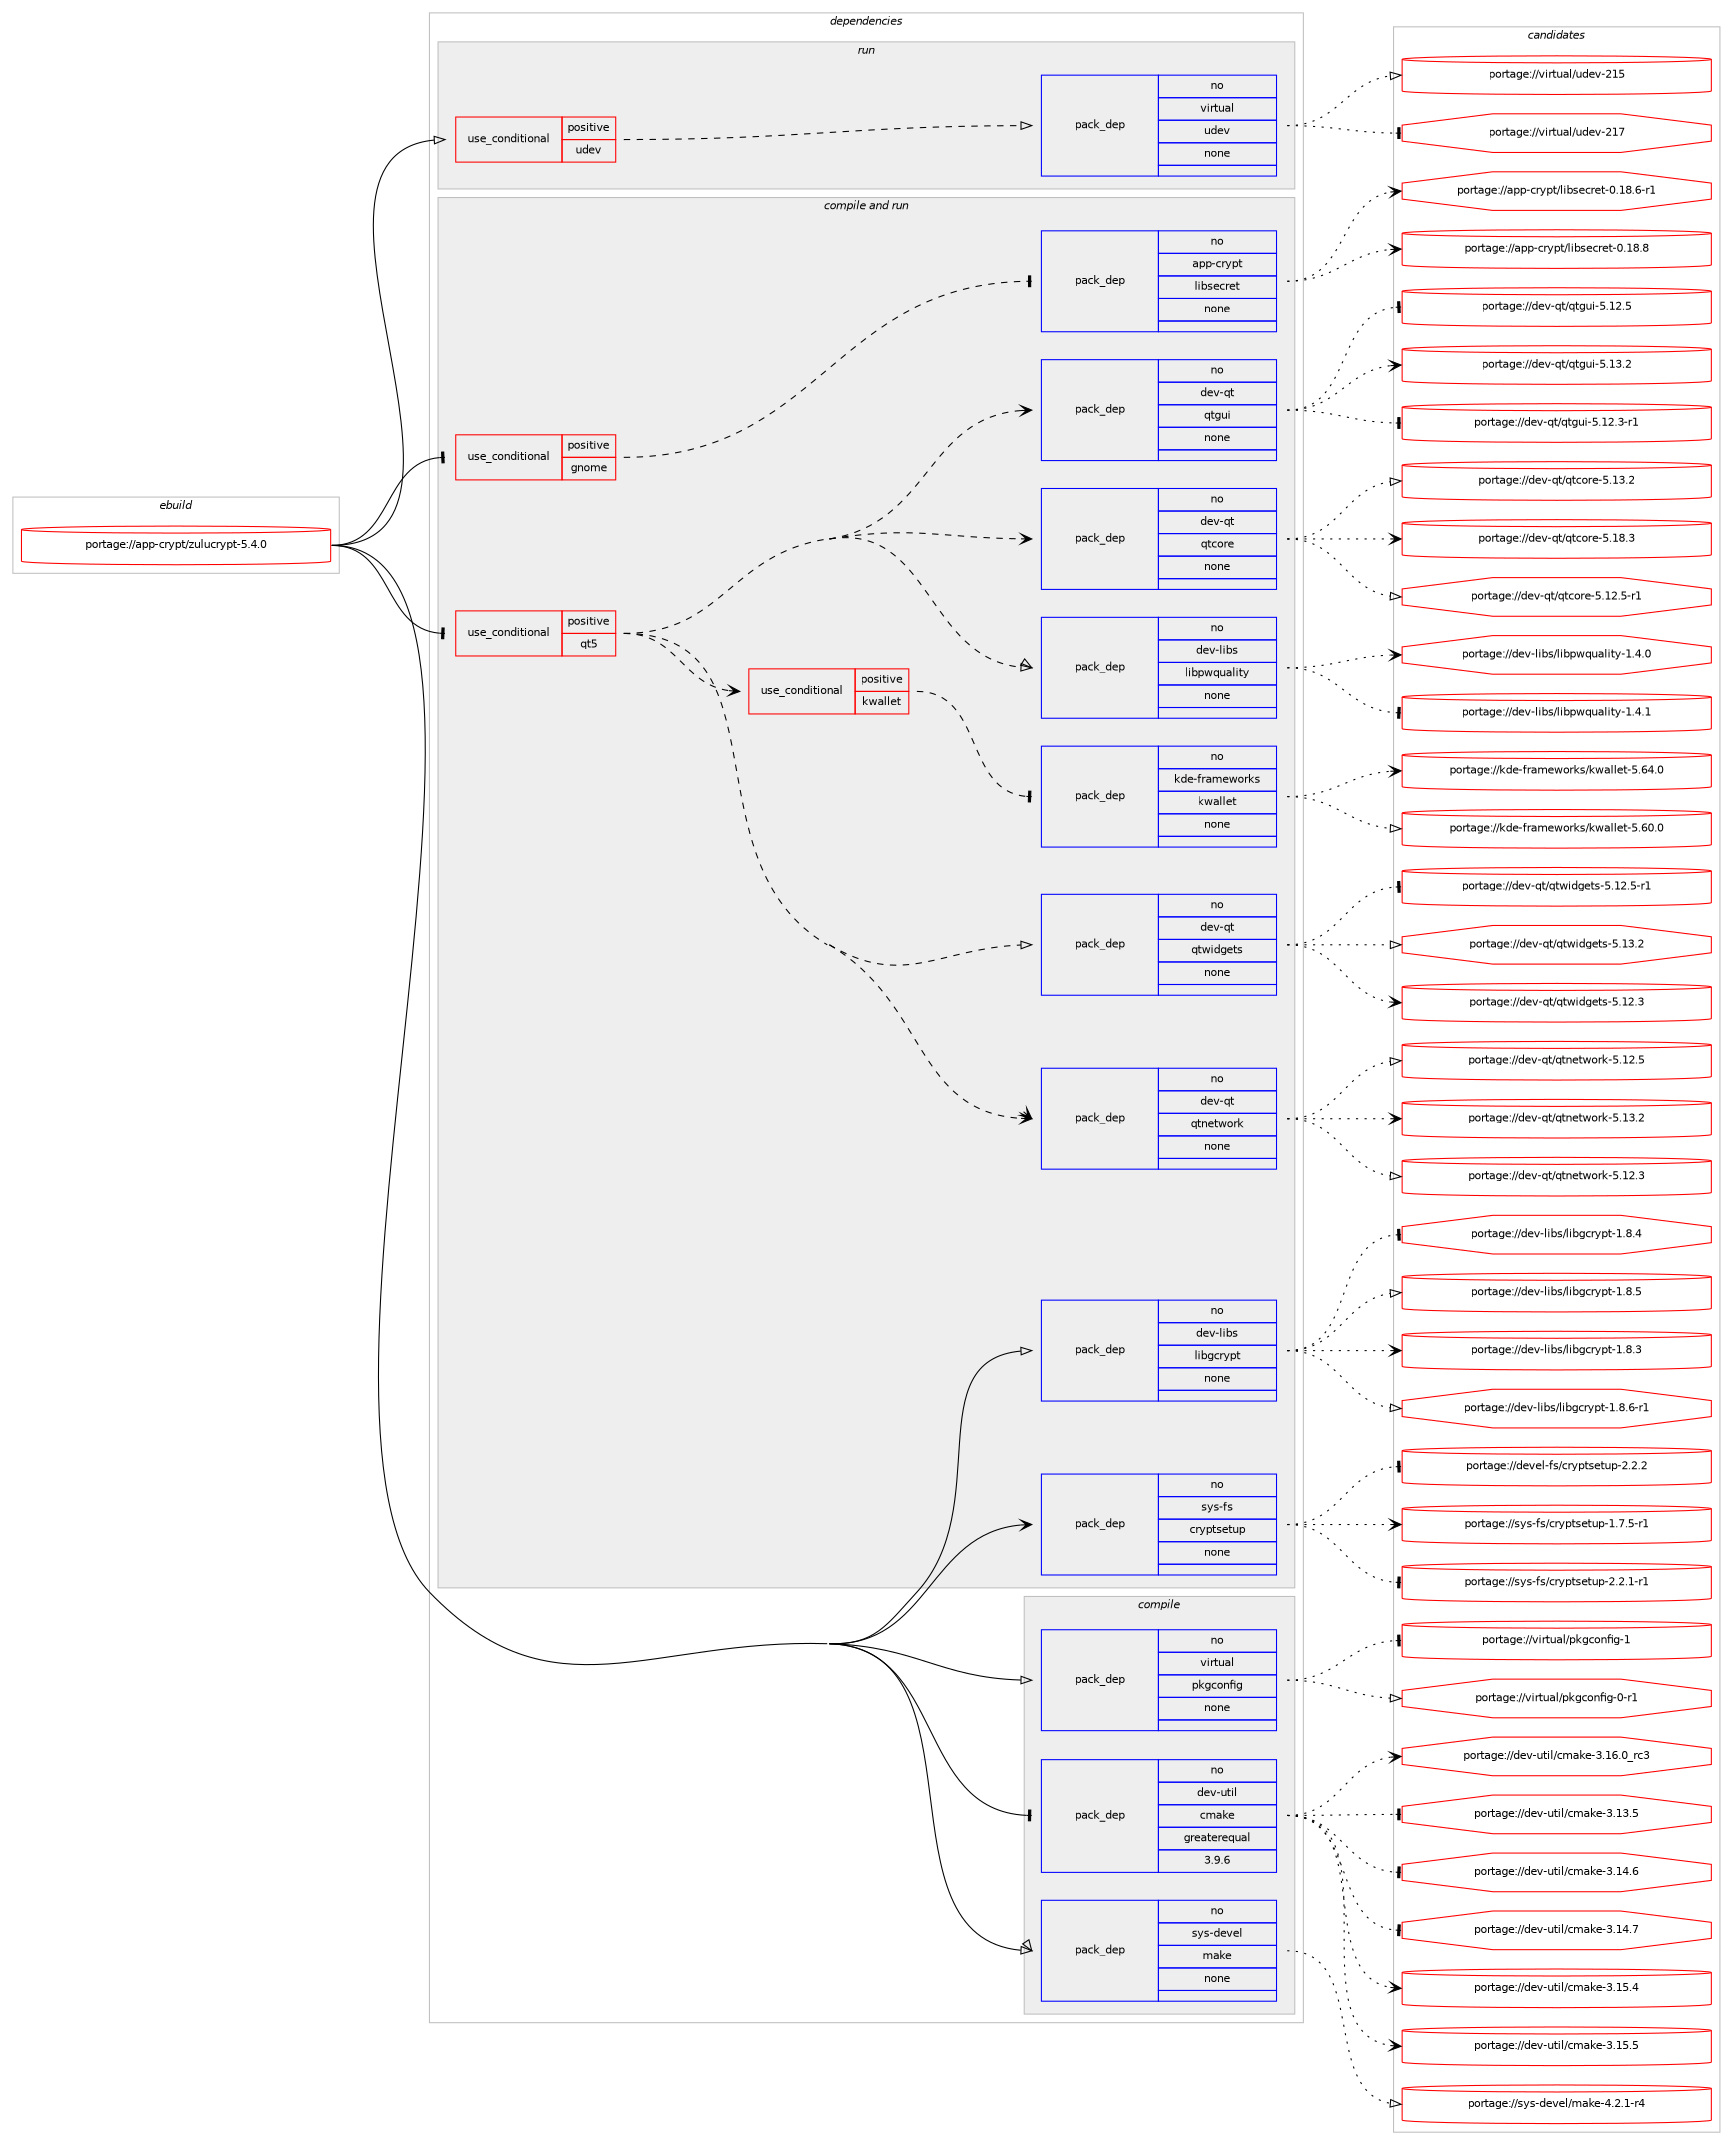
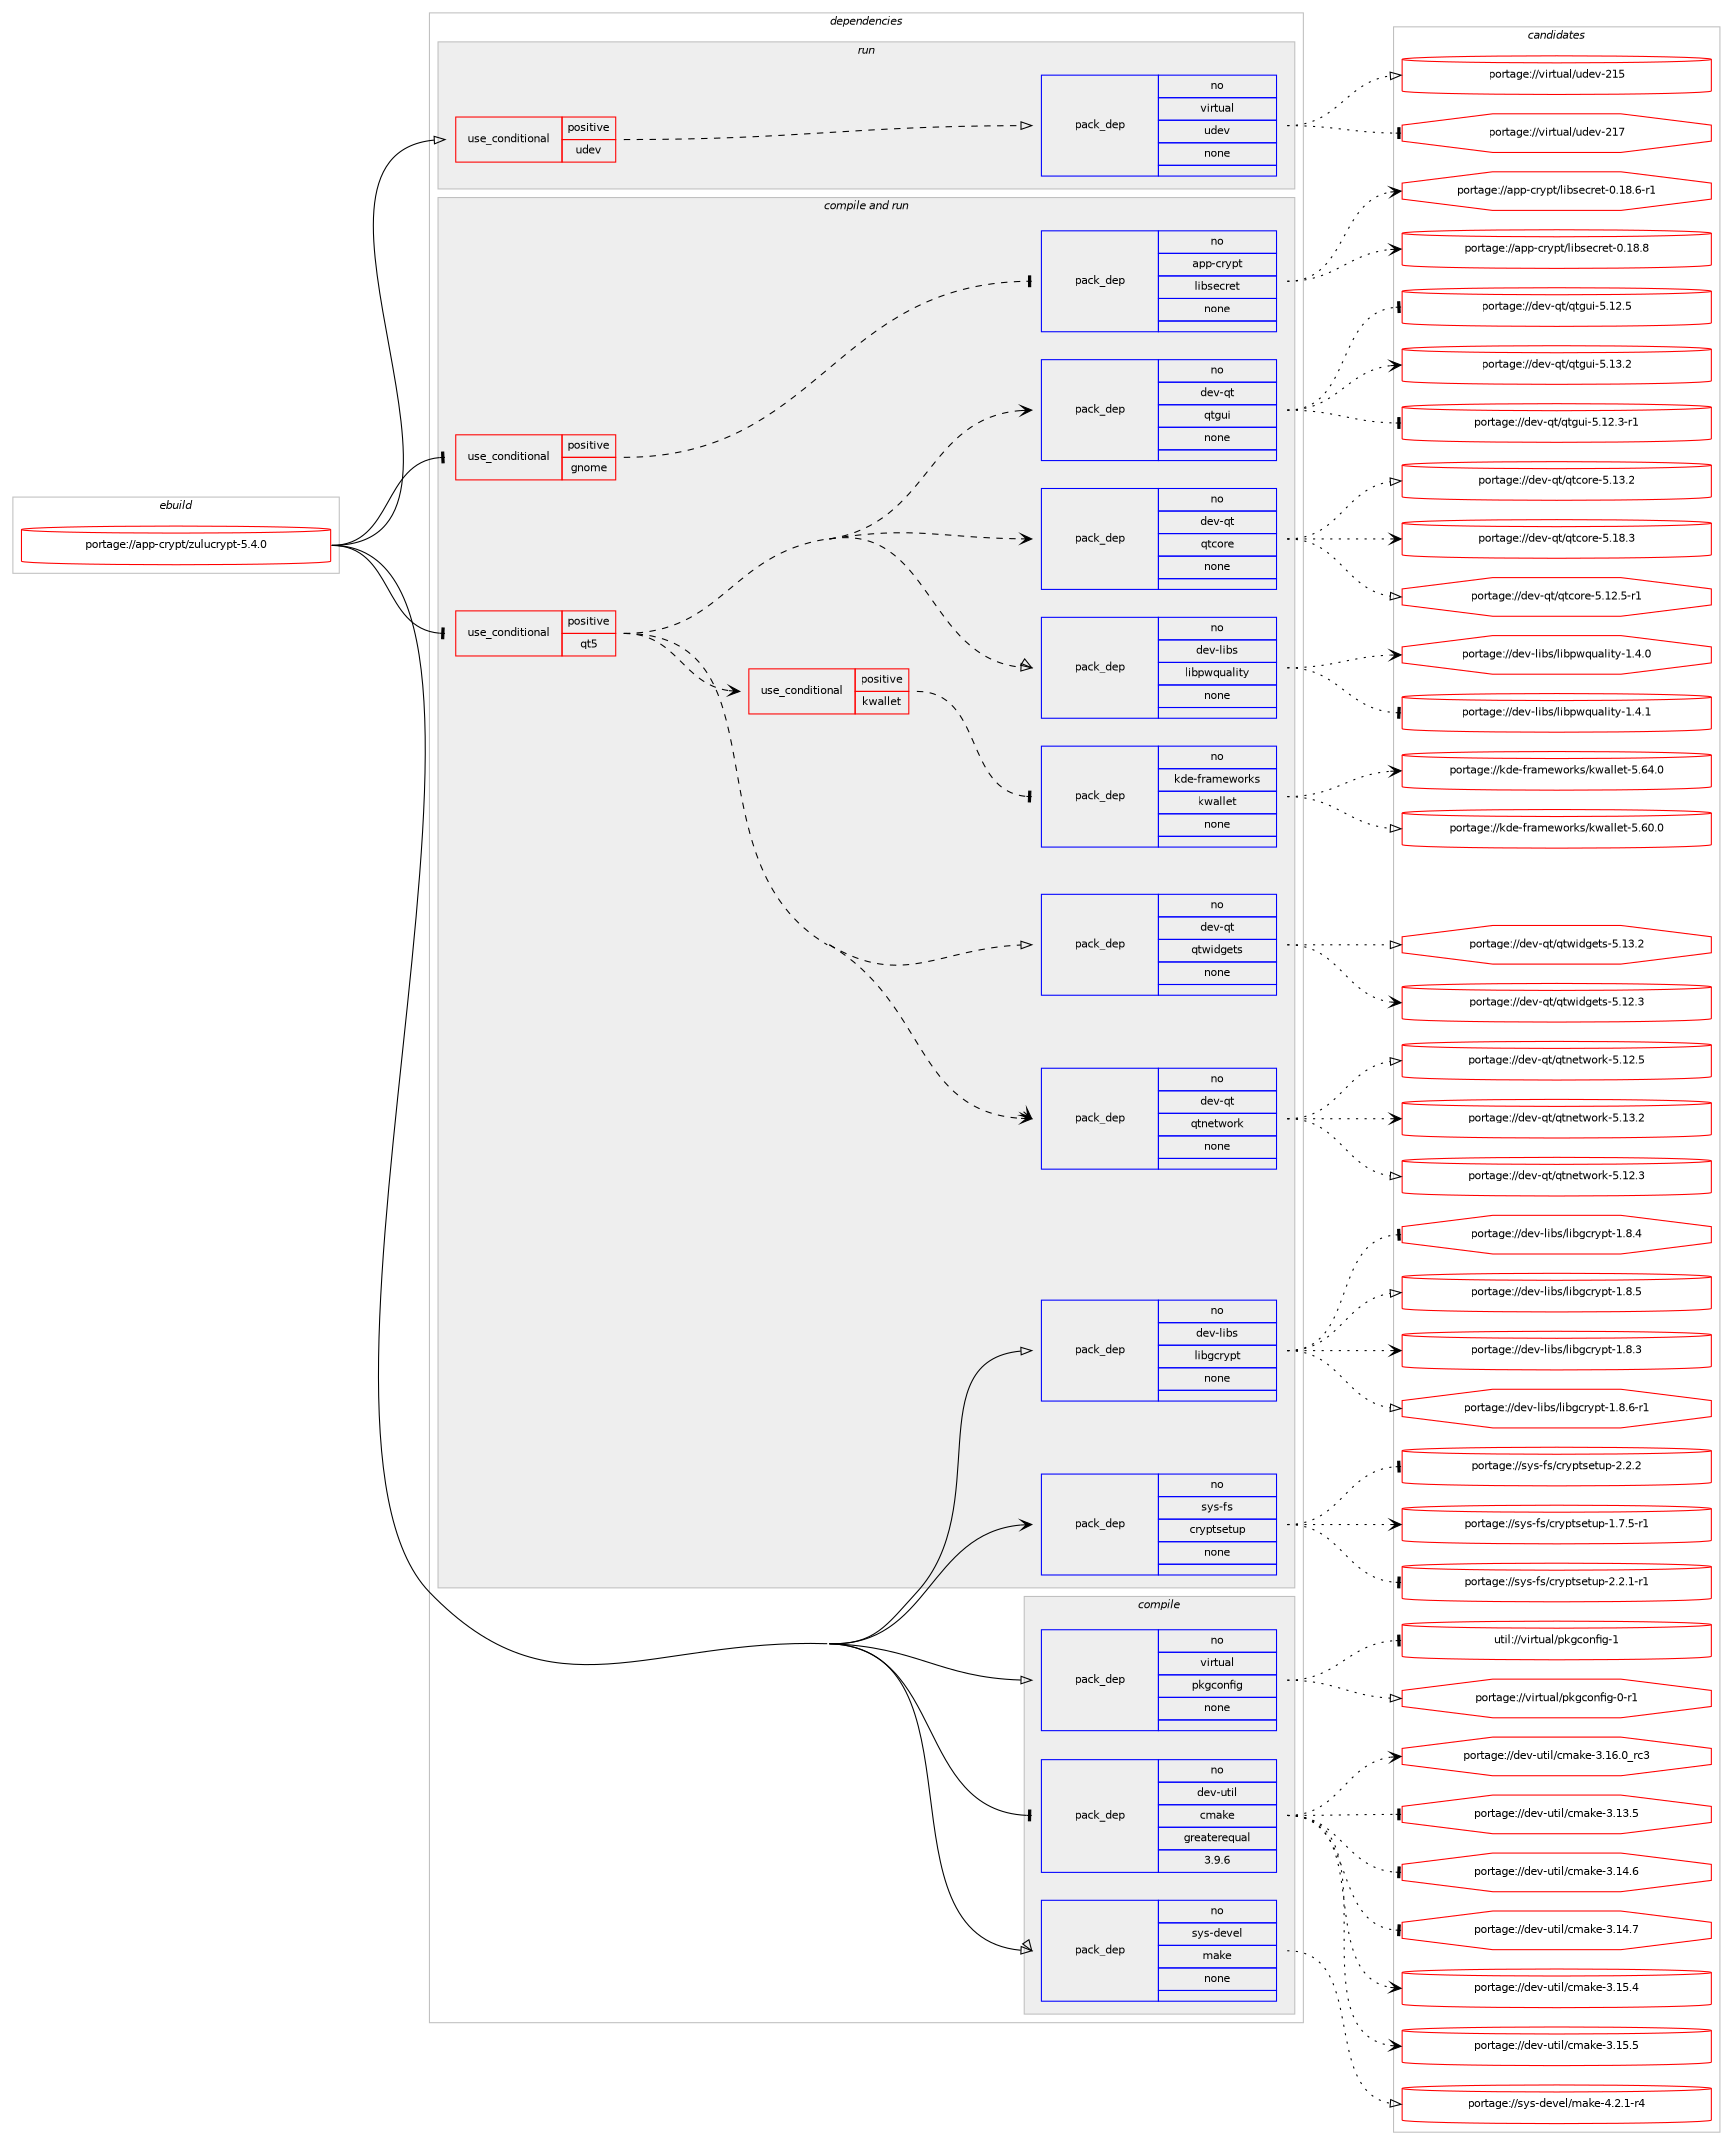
node "portage://dev-qt/qtwidgets-5.12.5-r1": removed
node "portage://devel-fs/cryptsetup-2.2.2": label "portage://devel-fs/cryptsetup-2.2.2" -> "portage://sys-fs/cryptsetup-2.2.2"
node "portage://virtual/pkgconfig-1": label "portage://virtual/pkgconfig-1" -> "util://virtual/pkgconfig-1"
